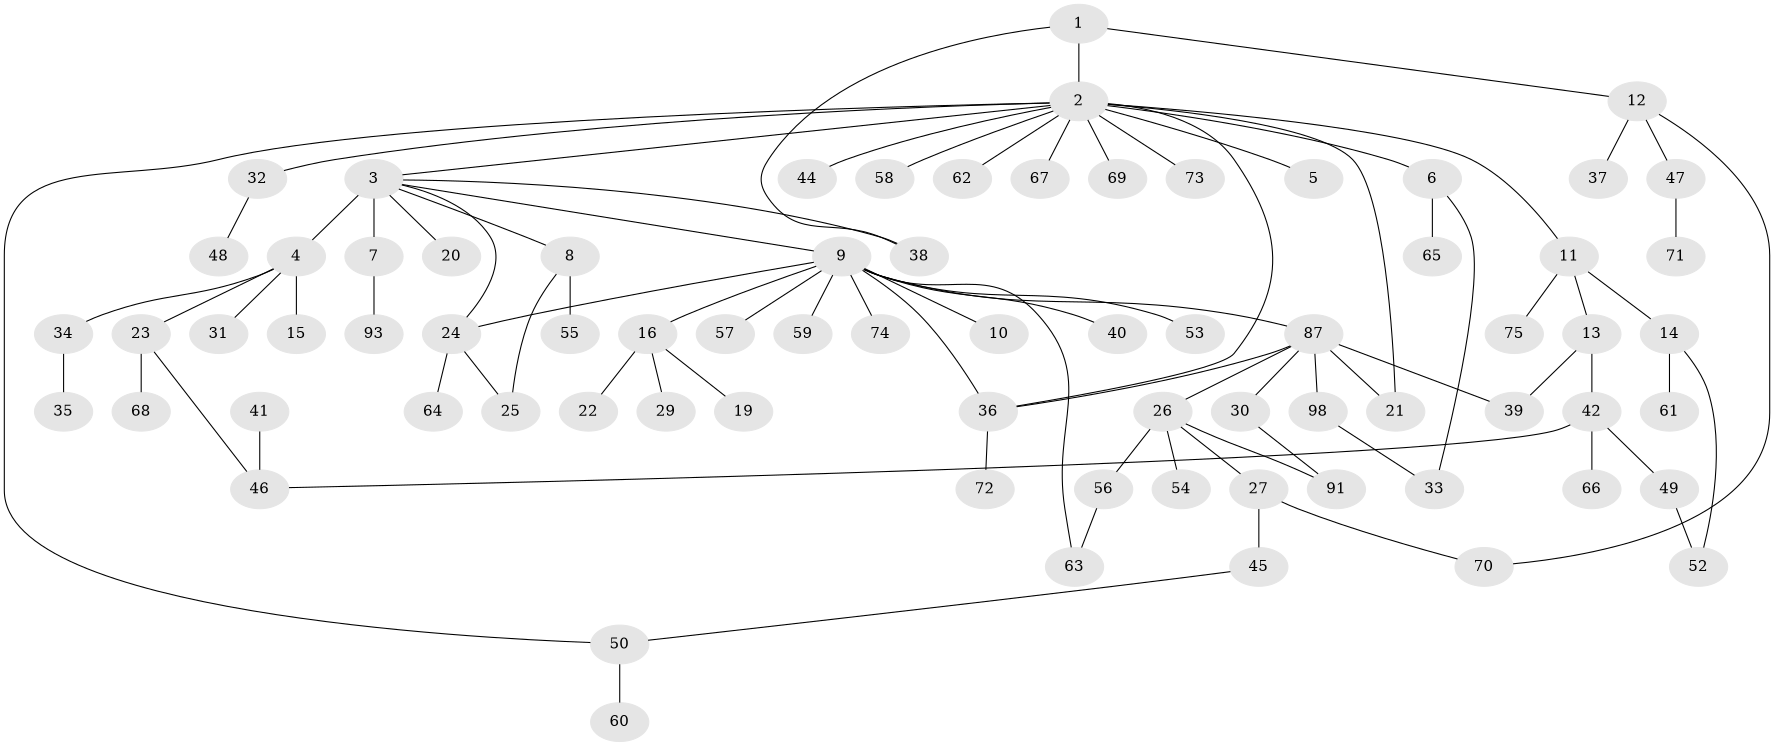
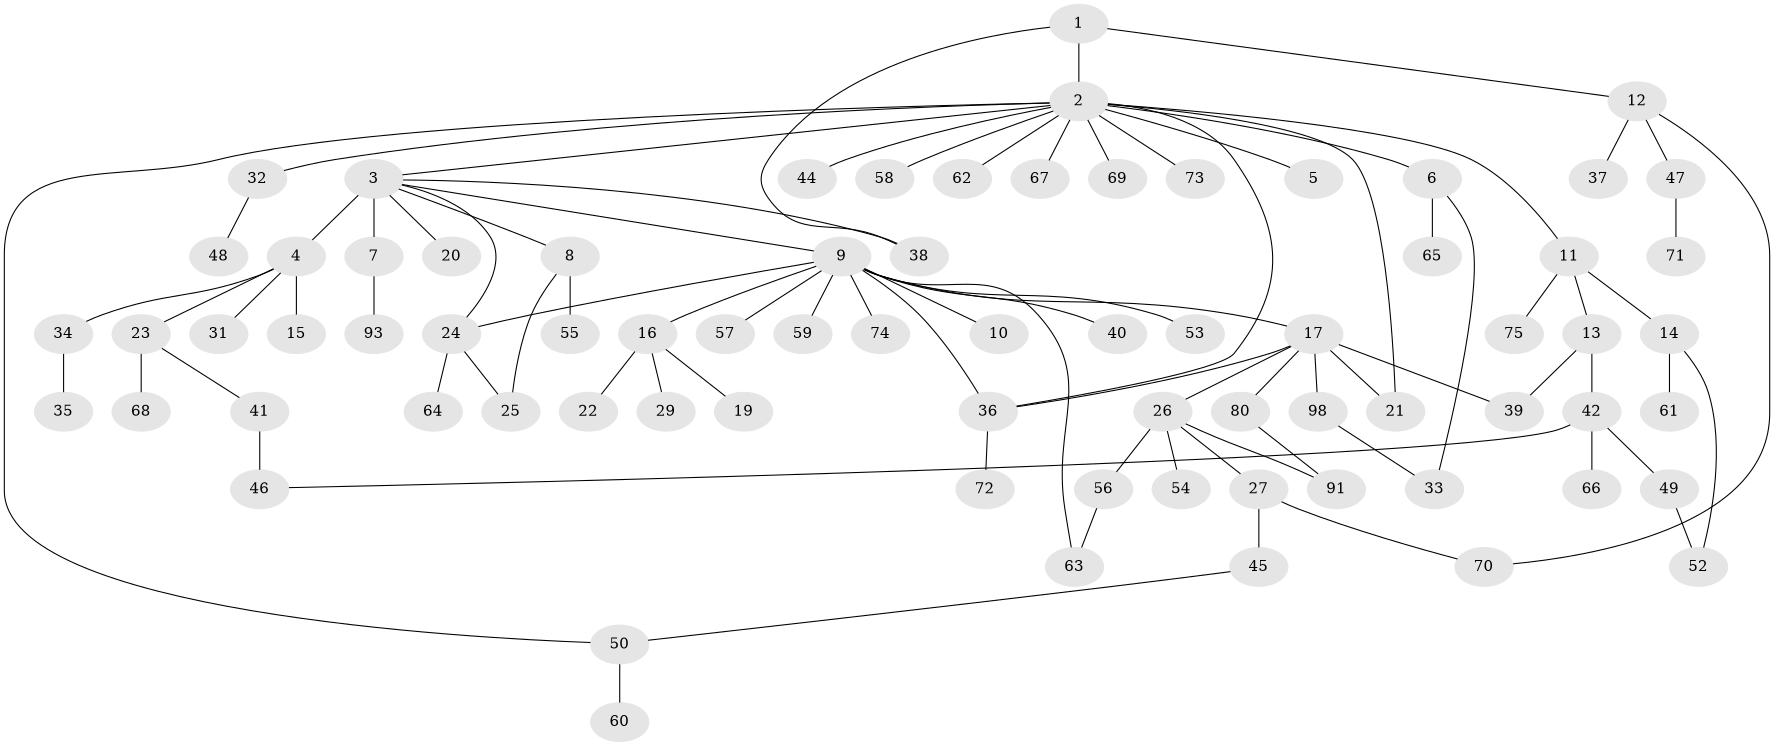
node "87": label "87" -> "17"
edge "23" -- "46": now "23" -- "41"
node "30": label "30" -> "80"
